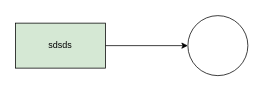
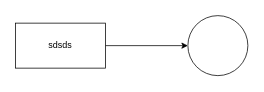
node "sdsds": fillcolor #d5e8d4 -> #ffffff
